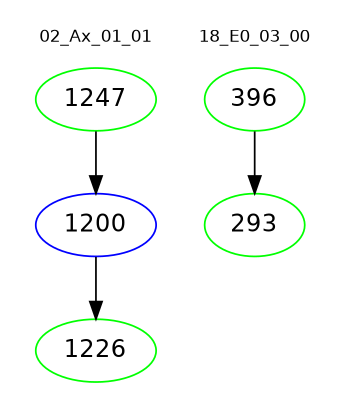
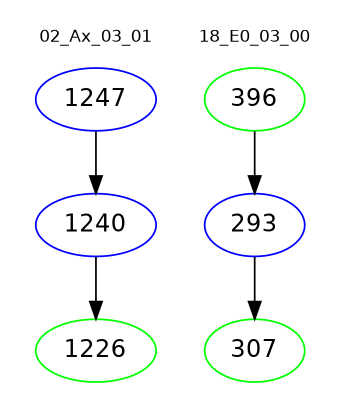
cluster "02_Ax_01_01": label "02_Ax_01_01" -> "02_Ax_03_01"
node "1247": color green -> blue
node "1200": label "1200" -> "1240"
node "293": color green -> blue
node "307": added
